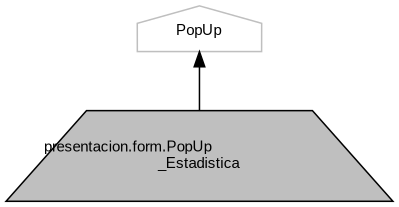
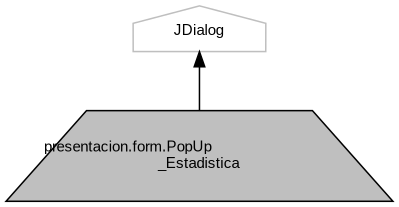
node "PopUp": label "PopUp" -> "JDialog"
